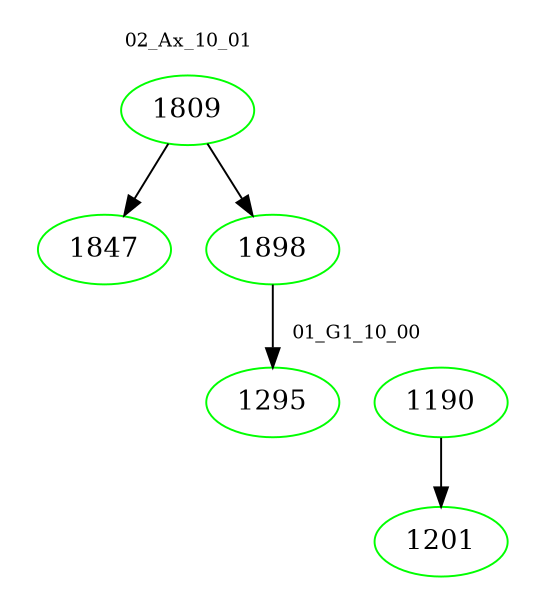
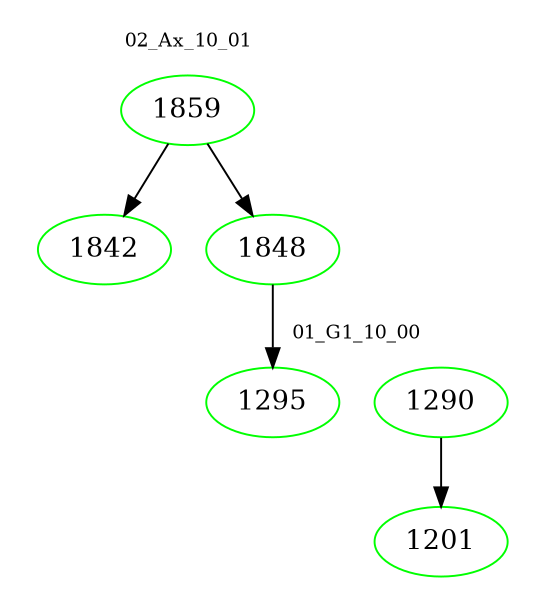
node "1809": label "1809" -> "1859"
node "1847": label "1847" -> "1842"
node "1898": label "1898" -> "1848"
node "1190": label "1190" -> "1290"
